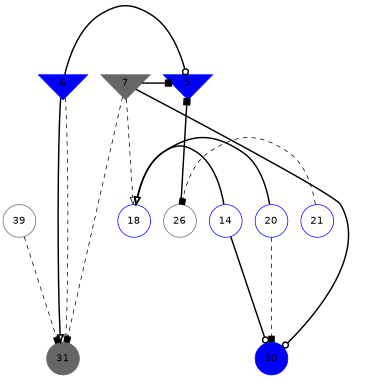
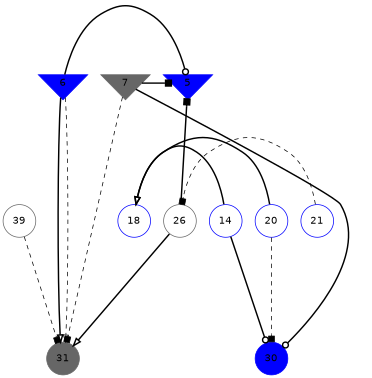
edge "7" -> "18": removed
edge "26" -> "31": added
